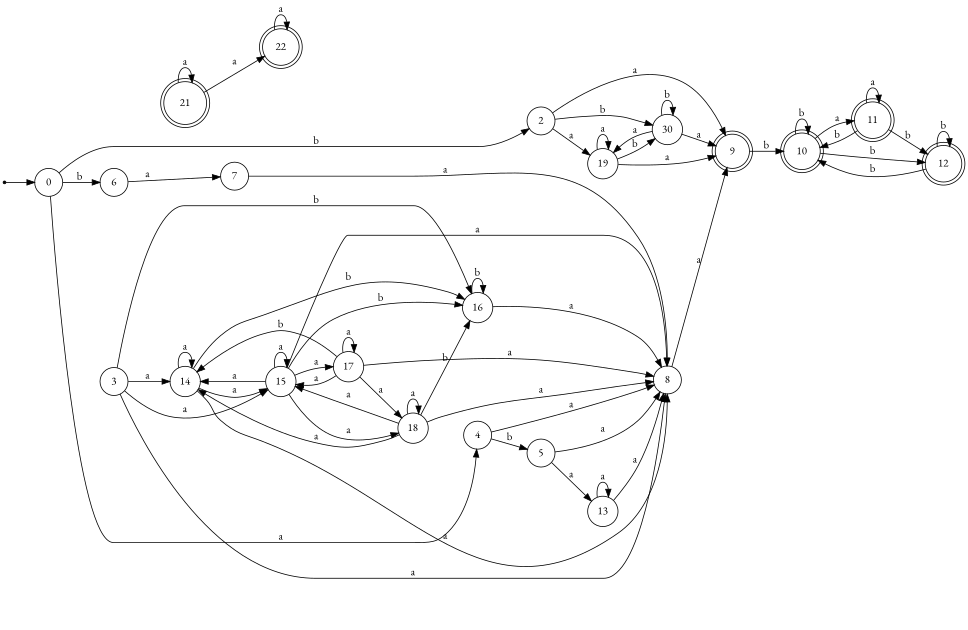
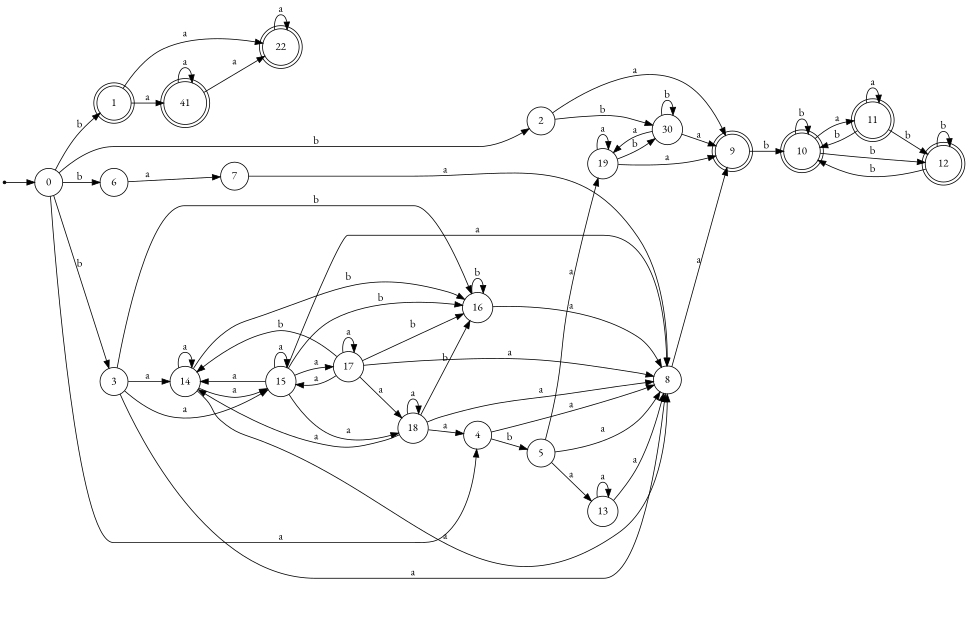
node "1": added
node "21": label "21" -> "41"
edge "2" -> "19": now "5" -> "19"
edge "0" -> "3": added, label "b"
edge "17" -> "16": added, label "b"
edge "18" -> "15": now "18" -> "4"
